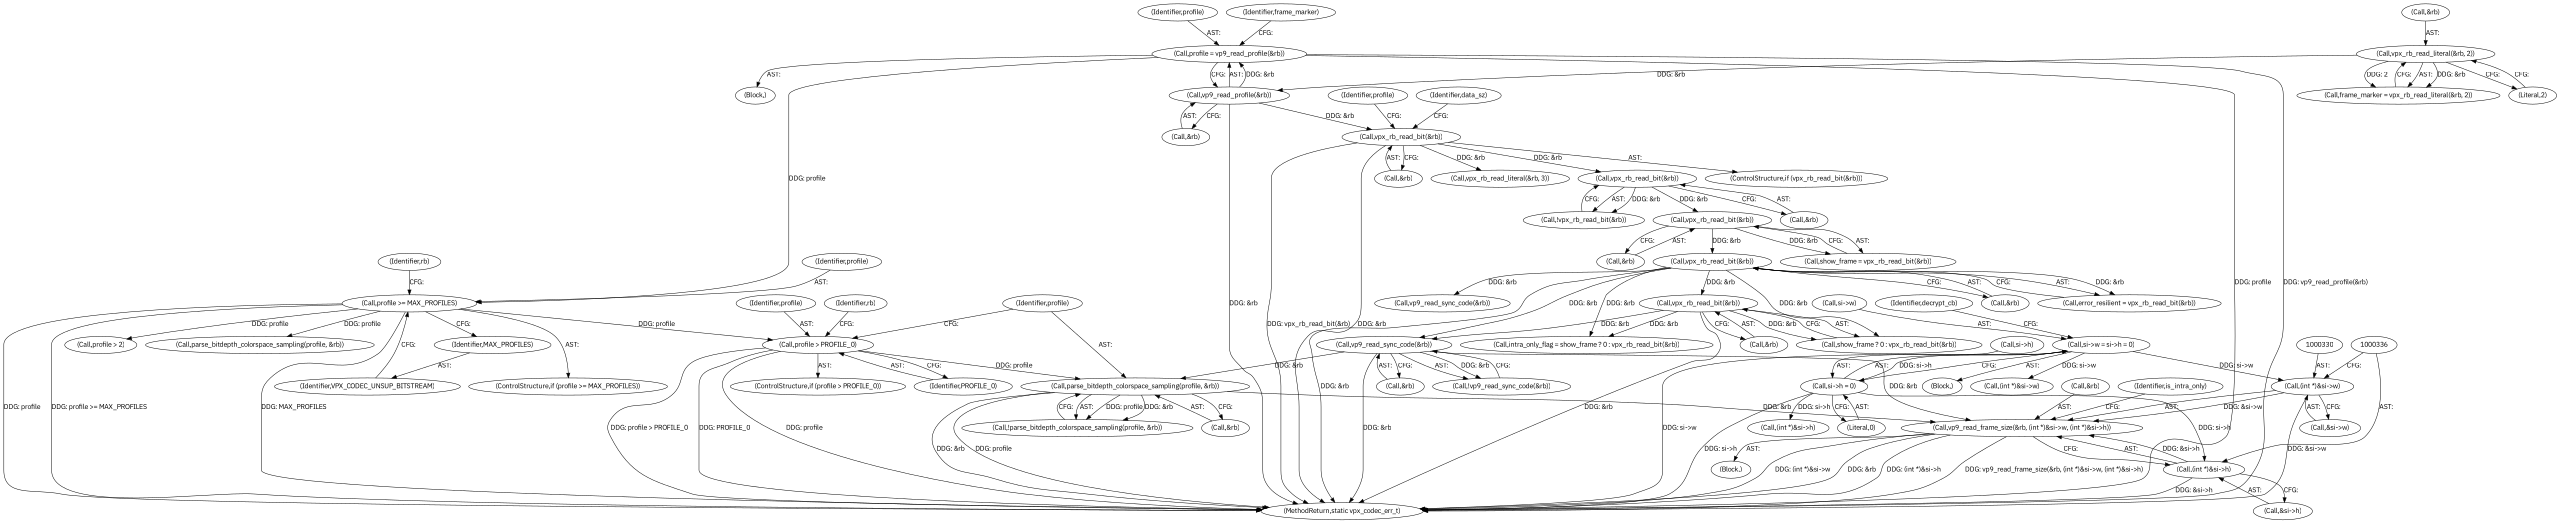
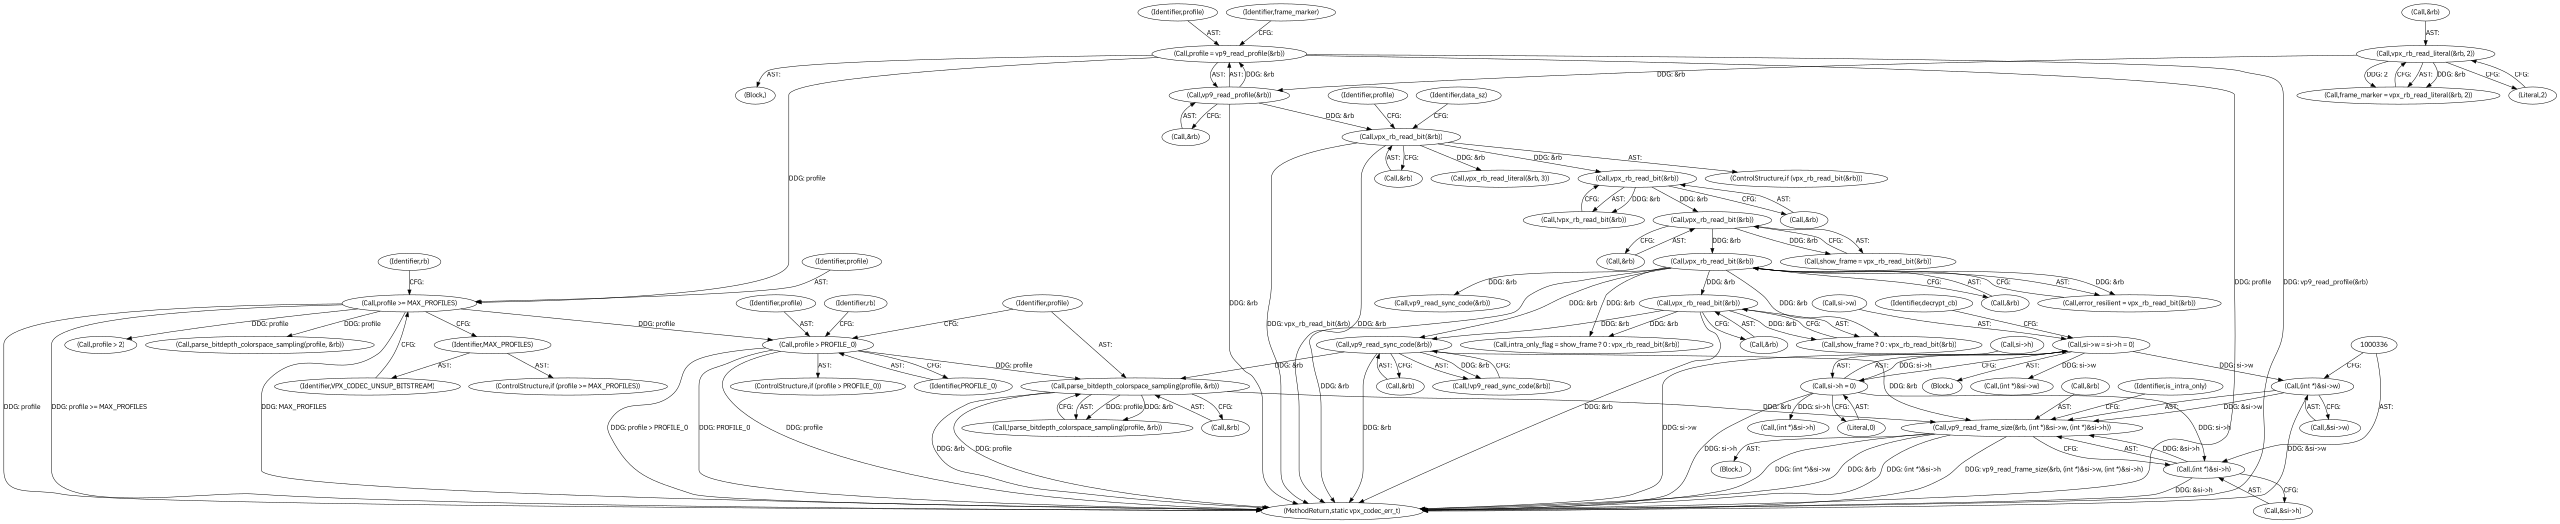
edge "(Call,profile = vp9_read_profile(&rb))" -> "(Call,vp9_read_profile(&rb))": label "CFG: " -> "AST: "
edge "(Call,profile >= MAX_PROFILES)" -> "(ControlStructure,if (profile >= MAX_PROFILES))": now "(Identifier,MAX_PROFILES)" -> "(ControlStructure,if (profile >= MAX_PROFILES))"
node "1000330": removed
